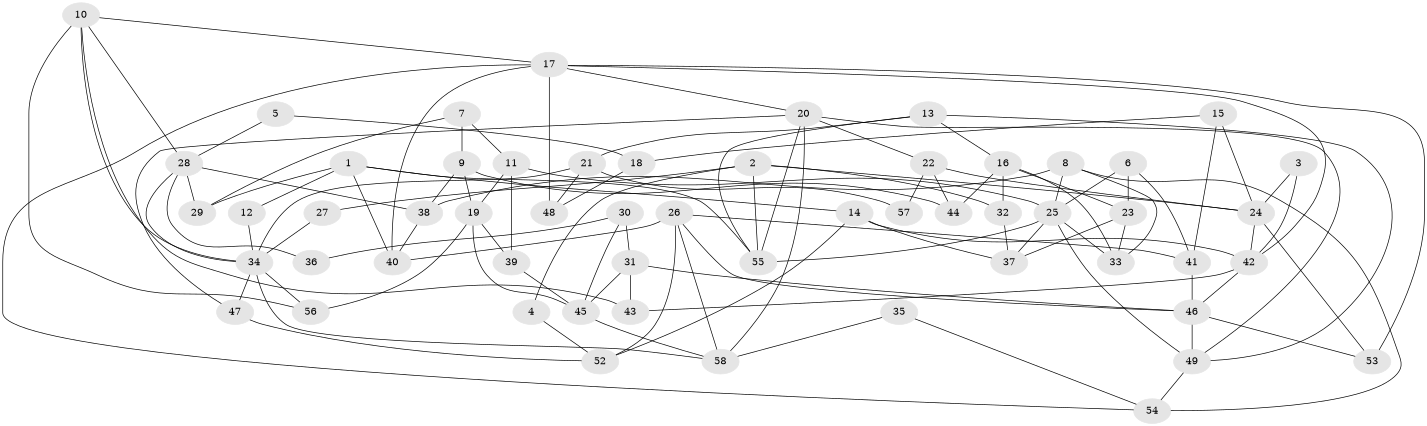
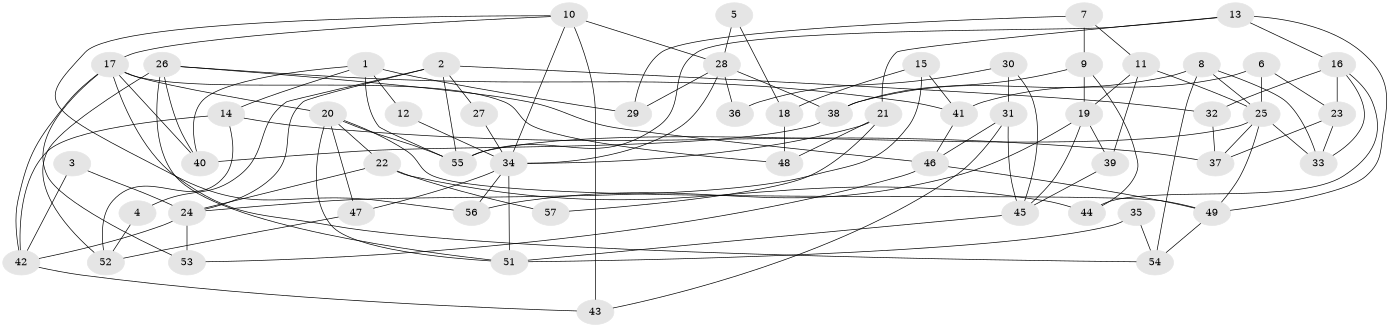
edge "42" -- "46": removed
node "58": label "58" -> "51"
